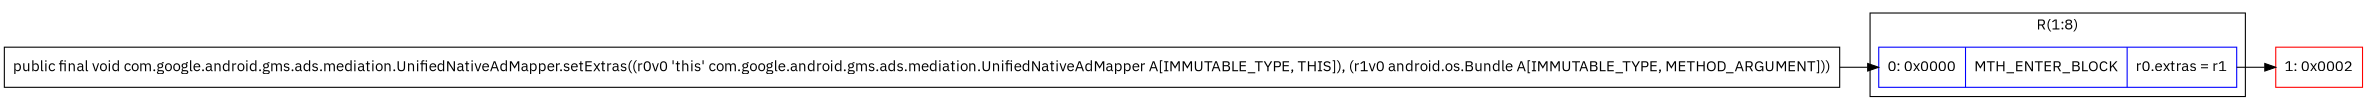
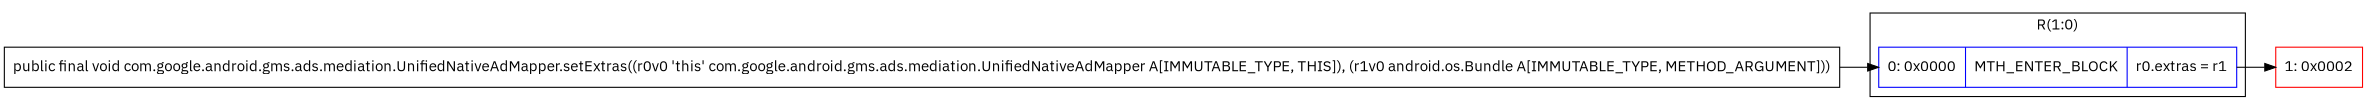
cluster "R(1:8)": label "R(1:8)" -> "R(1:0)"
